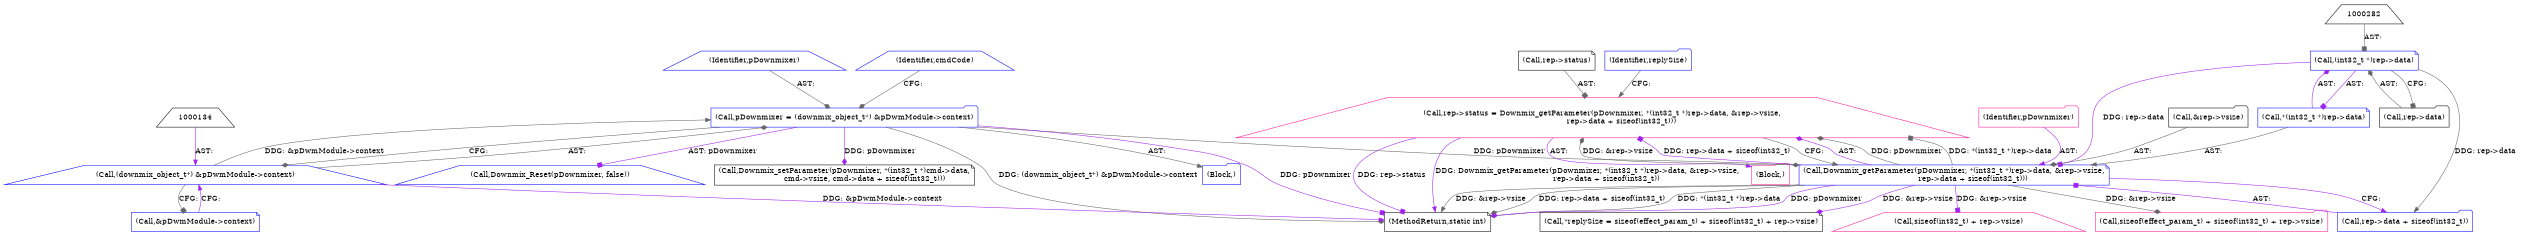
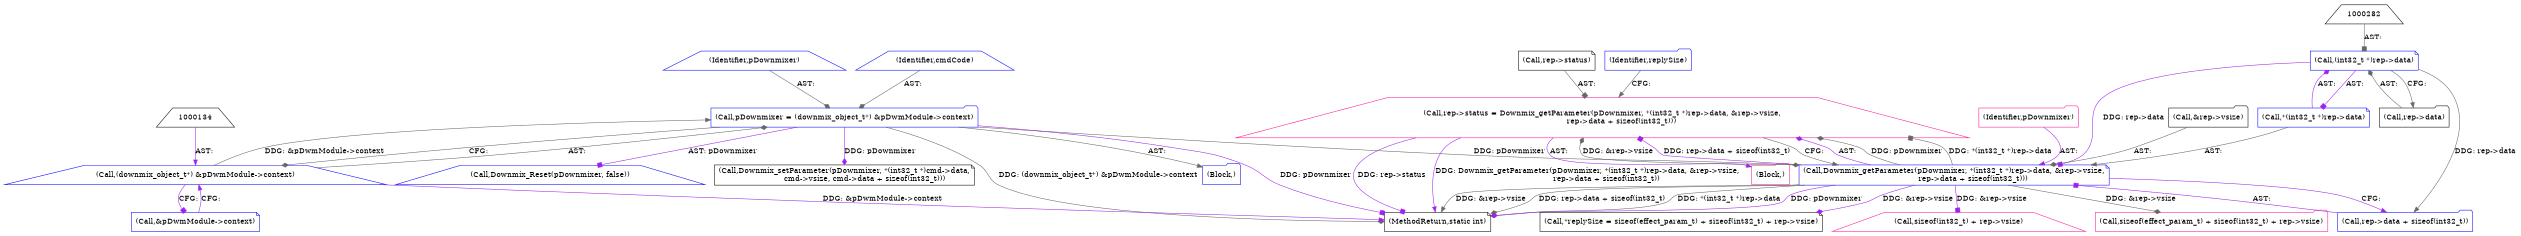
edge "(Identifier,cmdCode)" -> "(Call,pDownmixer = (downmix_object_t*) &pDwmModule->context)": label "CFG: " -> "AST: "
edge "(Call,(int32_t *)rep->data)" -> "(Call,rep->data)": arrowhead box -> normal
edge "(Call,(downmix_object_t*) &pDwmModule->context)" -> "(Call,&pDwmModule->context)": color gray40 -> purple
